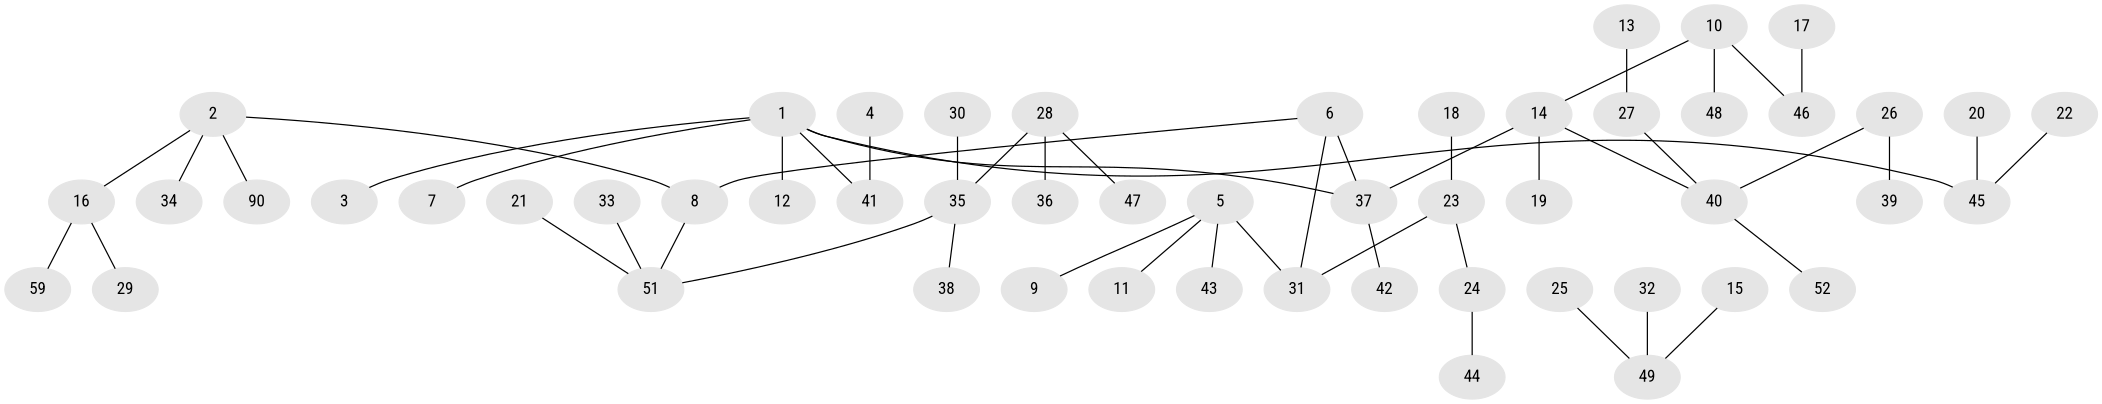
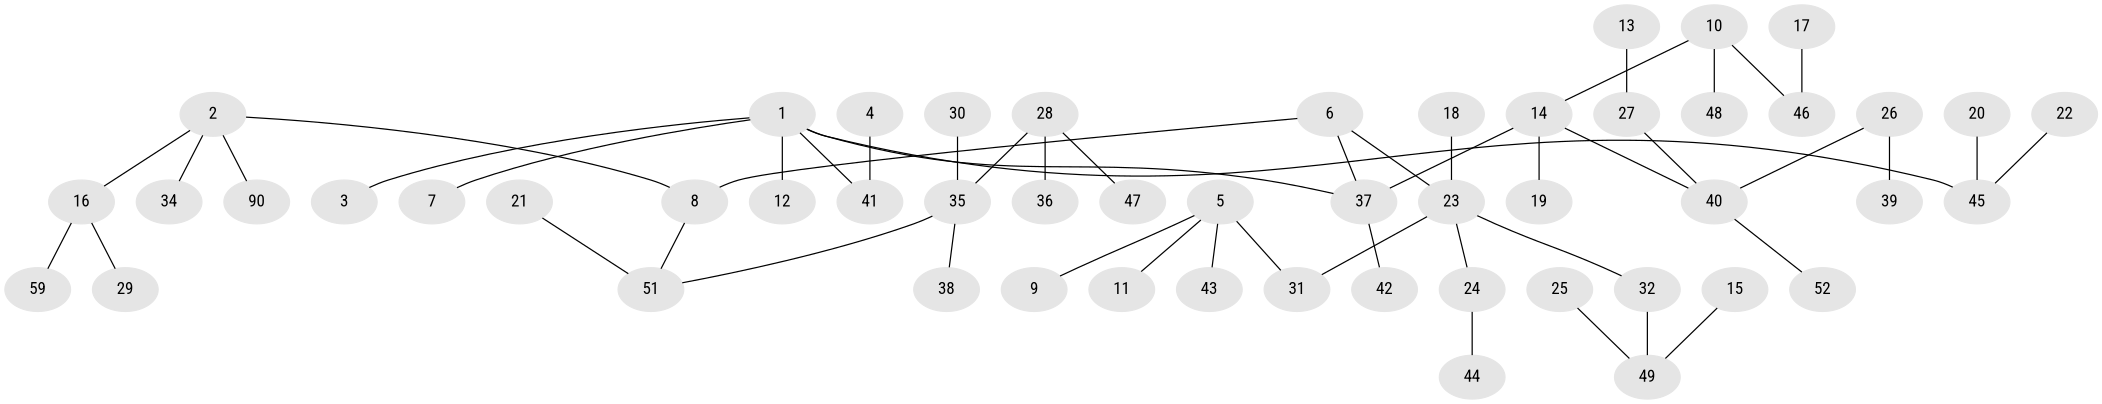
node "33": removed
edge "6" -- "31": now "6" -- "23"
edge "23" -- "32": added
